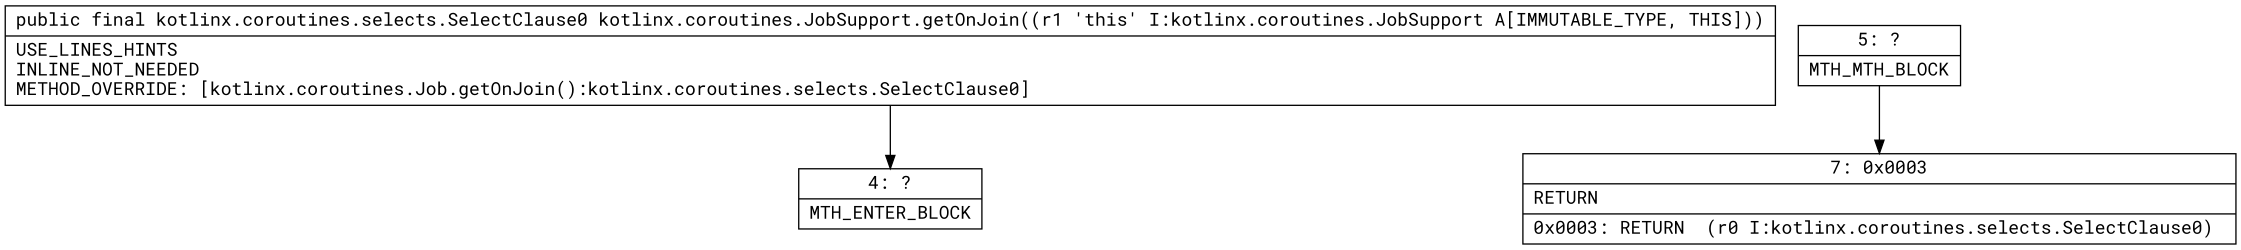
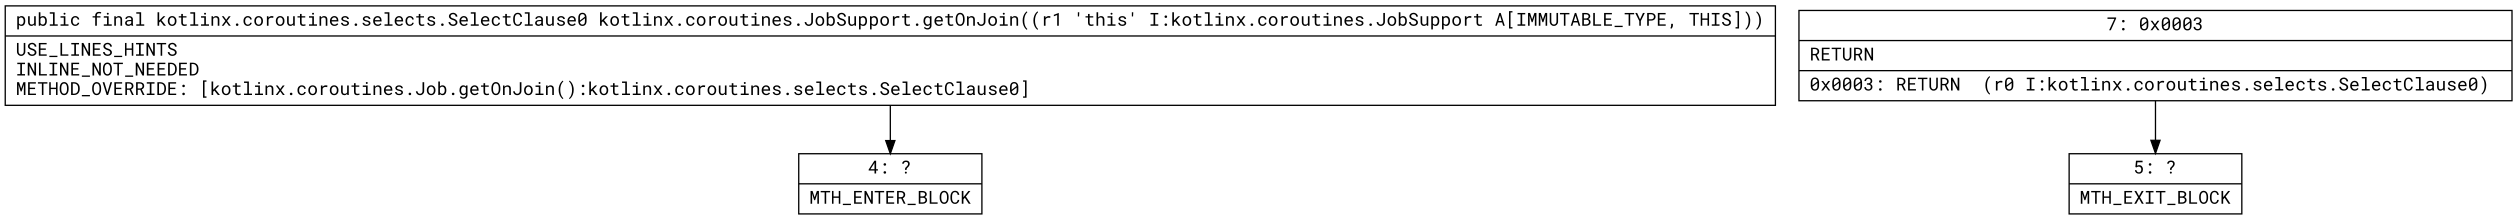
node "5: ?": text "MTH_MTH_BLOCK" -> "MTH_EXIT_BLOCK"
edge "5: ?" -> "7: 0x0003": reversed
